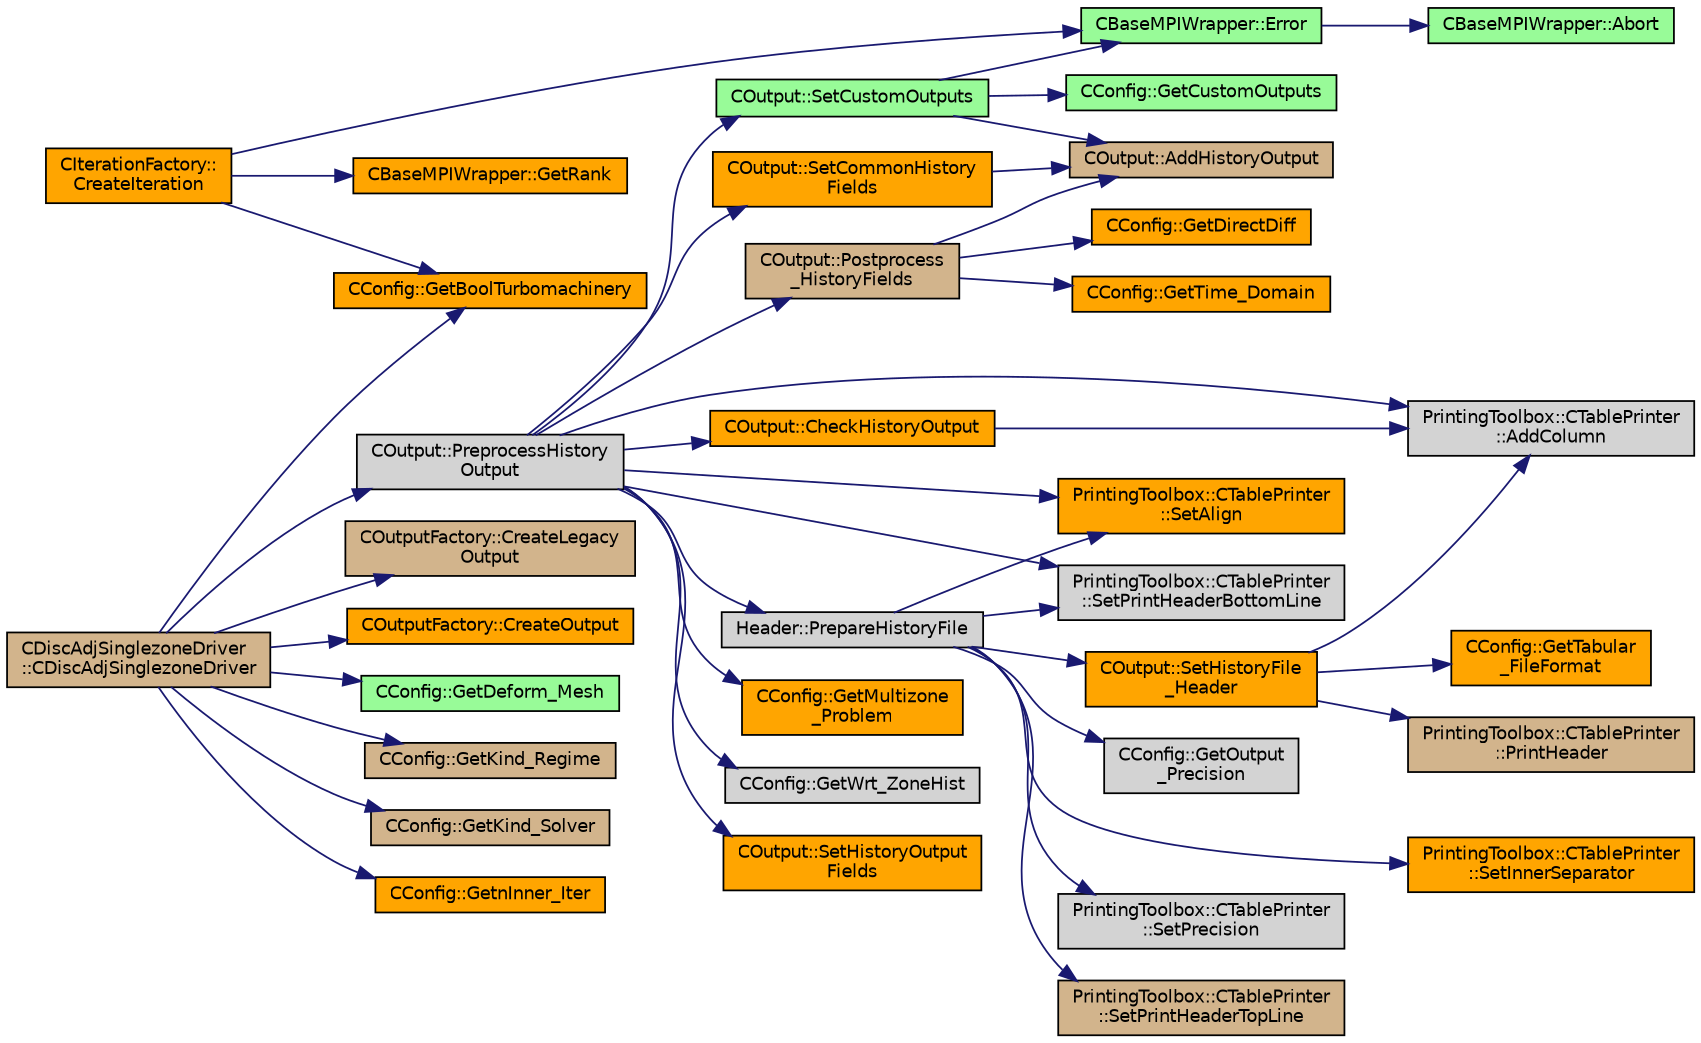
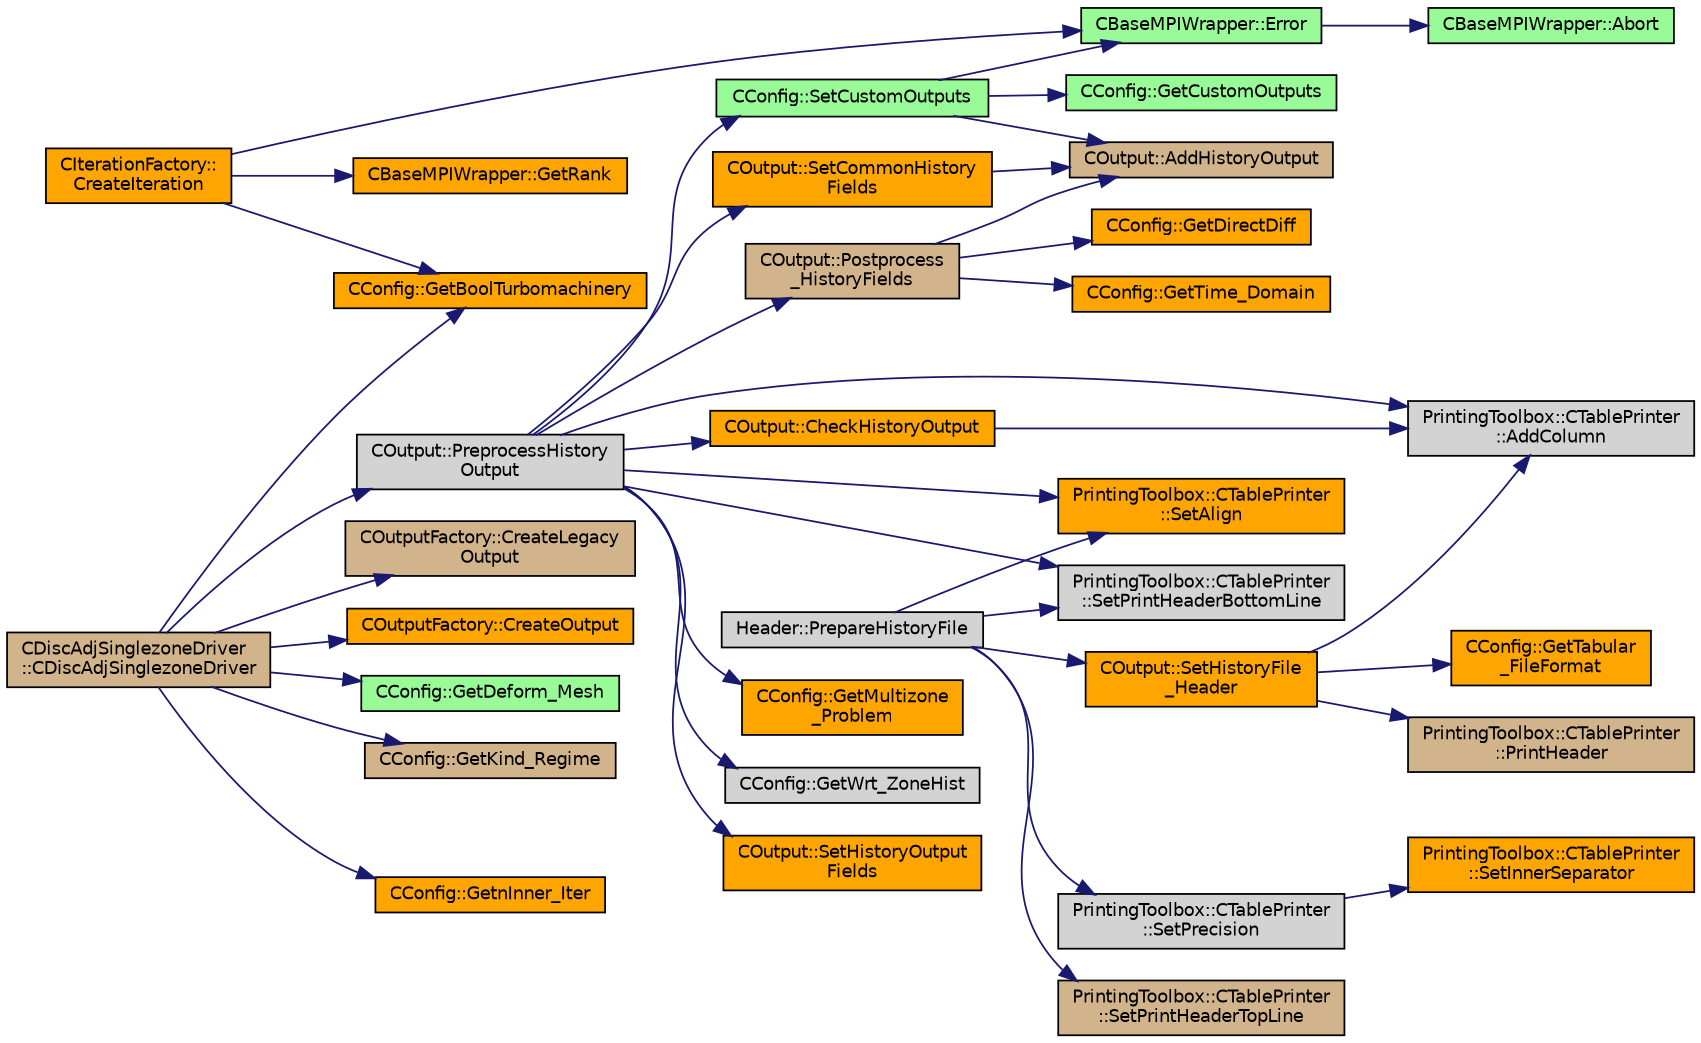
node "COutput::SetCustomOutputs": label "COutput::SetCustomOutputs" -> "CConfig::SetCustomOutputs"
edge "COutput::PreprocessHistory Output" -> "Header::PrepareHistoryFile": removed
node "CConfig::GetOutput _Precision": removed
node "CConfig::GetKind_Solver": removed
edge "Header::PrepareHistoryFile" -> "PrintingToolbox::CTablePrinter ::SetInnerSeparator": now "PrintingToolbox::CTablePrinter ::SetPrecision" -> "PrintingToolbox::CTablePrinter ::SetInnerSeparator"
